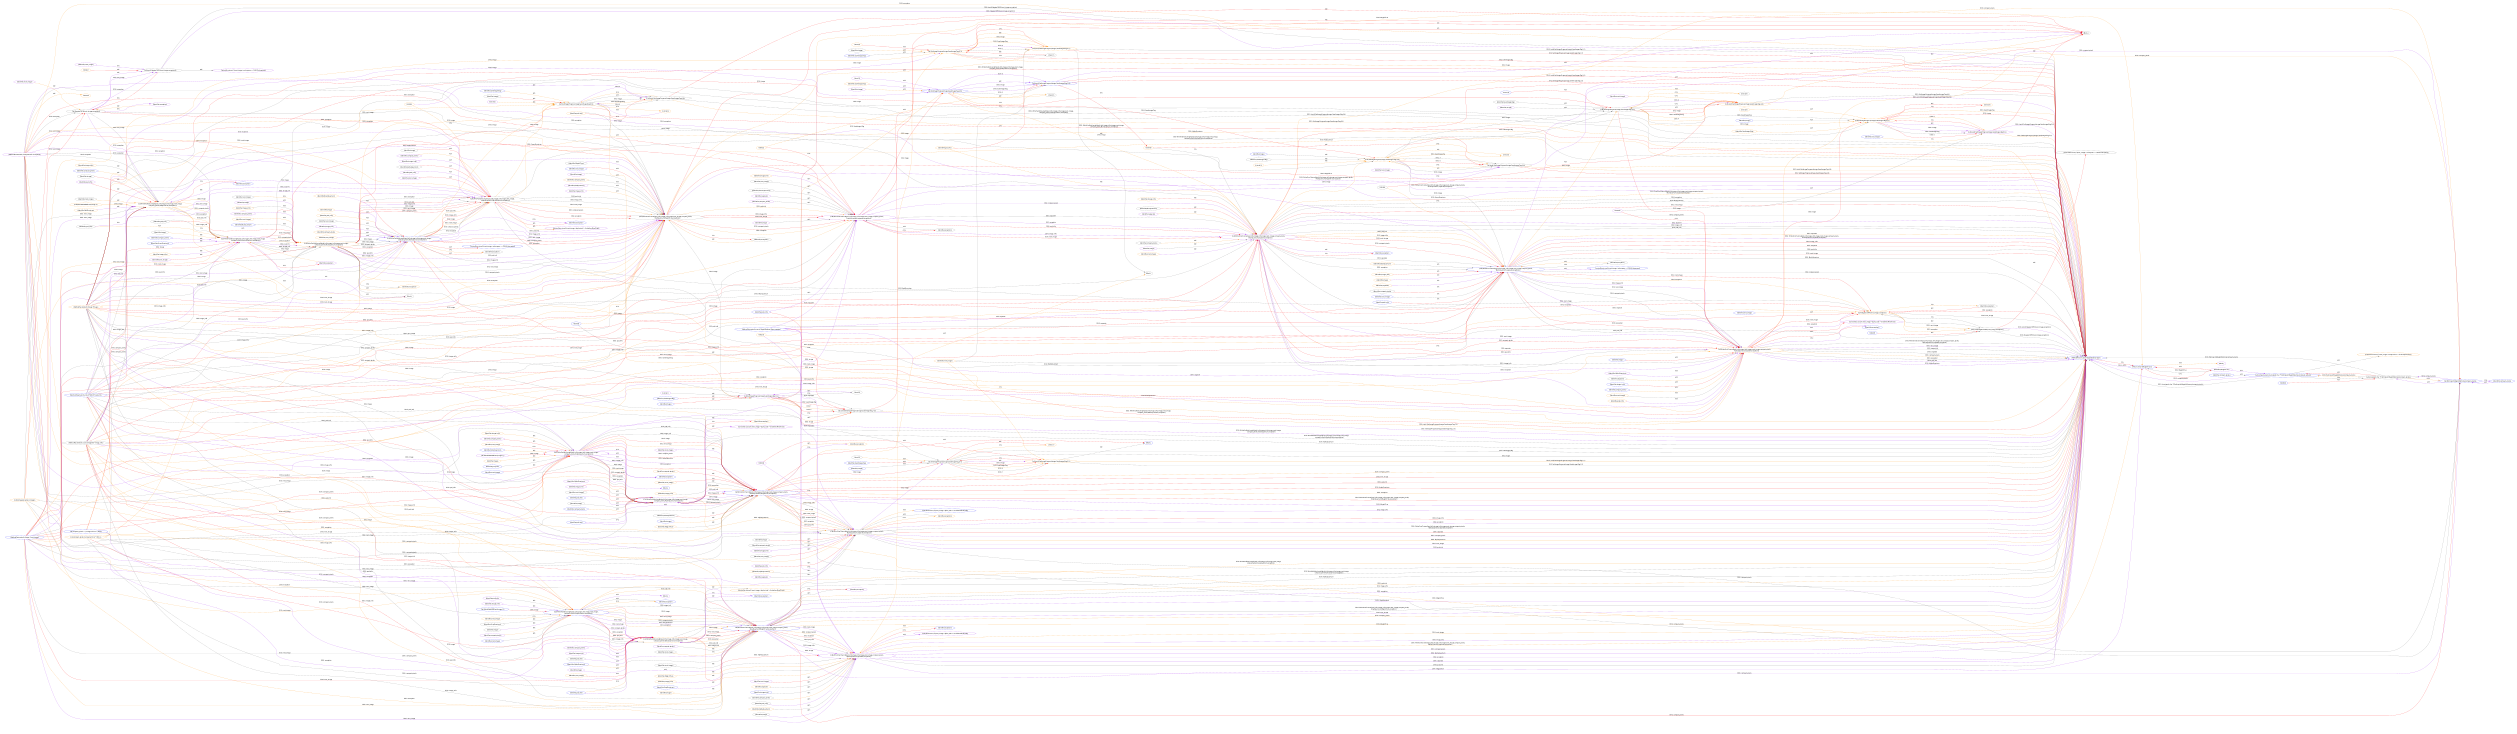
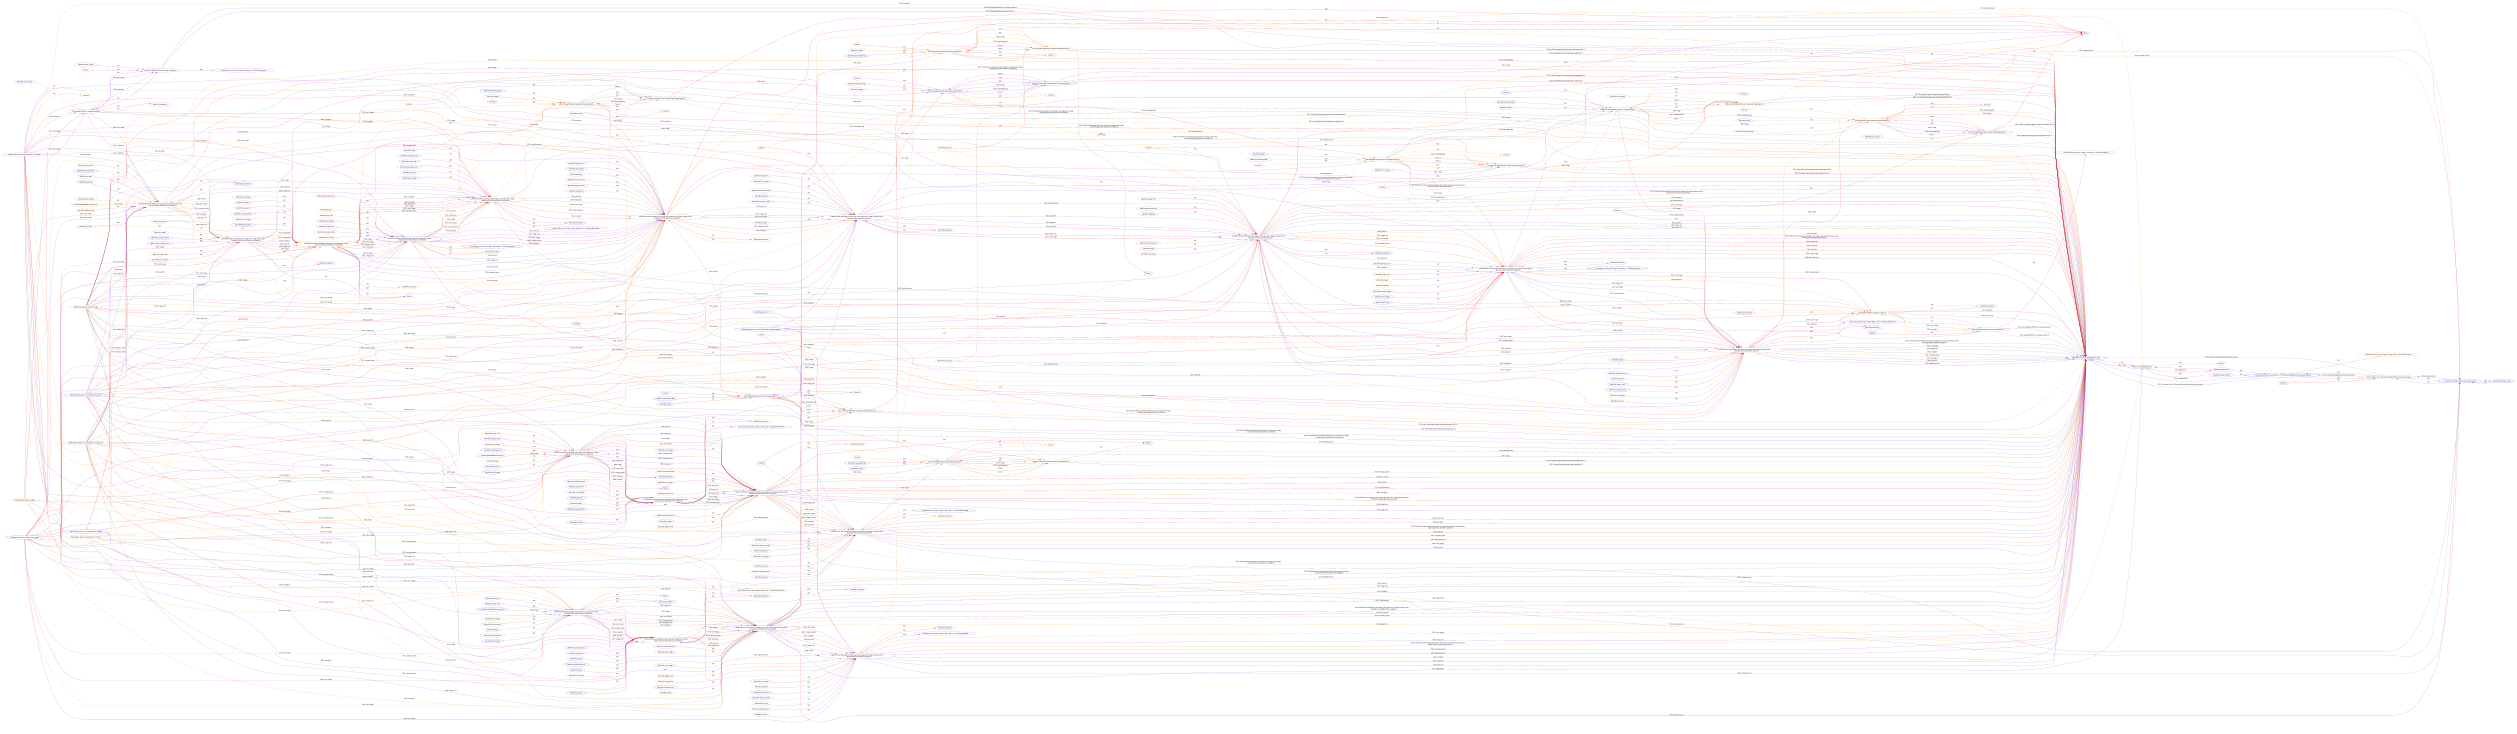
edge "(Call,(void) SetImageProgress(image,SaveImagesTag,2,6))" -> "1000438": now "(Call,(void) SetImageProgress(image,SaveImagesTag,2,6))" -> "(Call,SetImageProgress(image,SaveImagesTag,2,6))"
